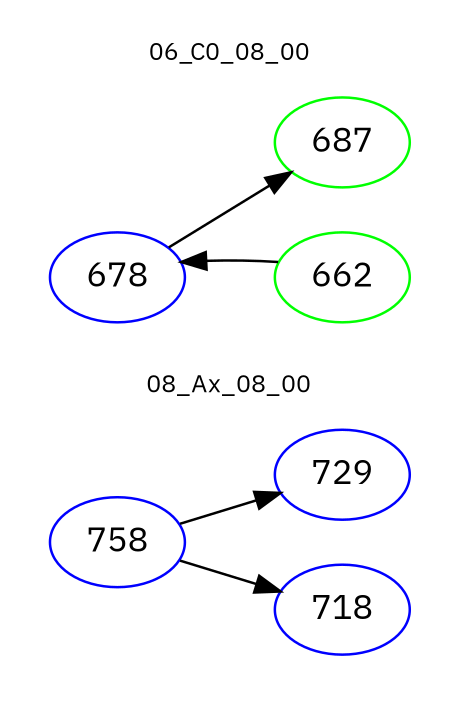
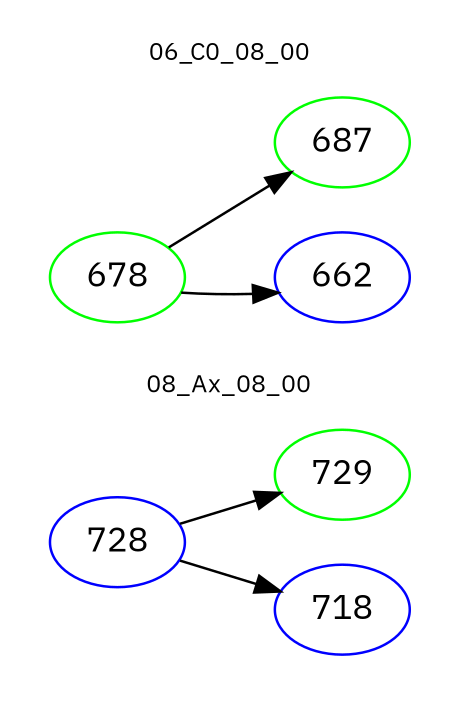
edge "662" -> "678": reversed
node "678": color blue -> green
node "662": color green -> blue
node "729": color blue -> green
node "758": label "758" -> "728"
